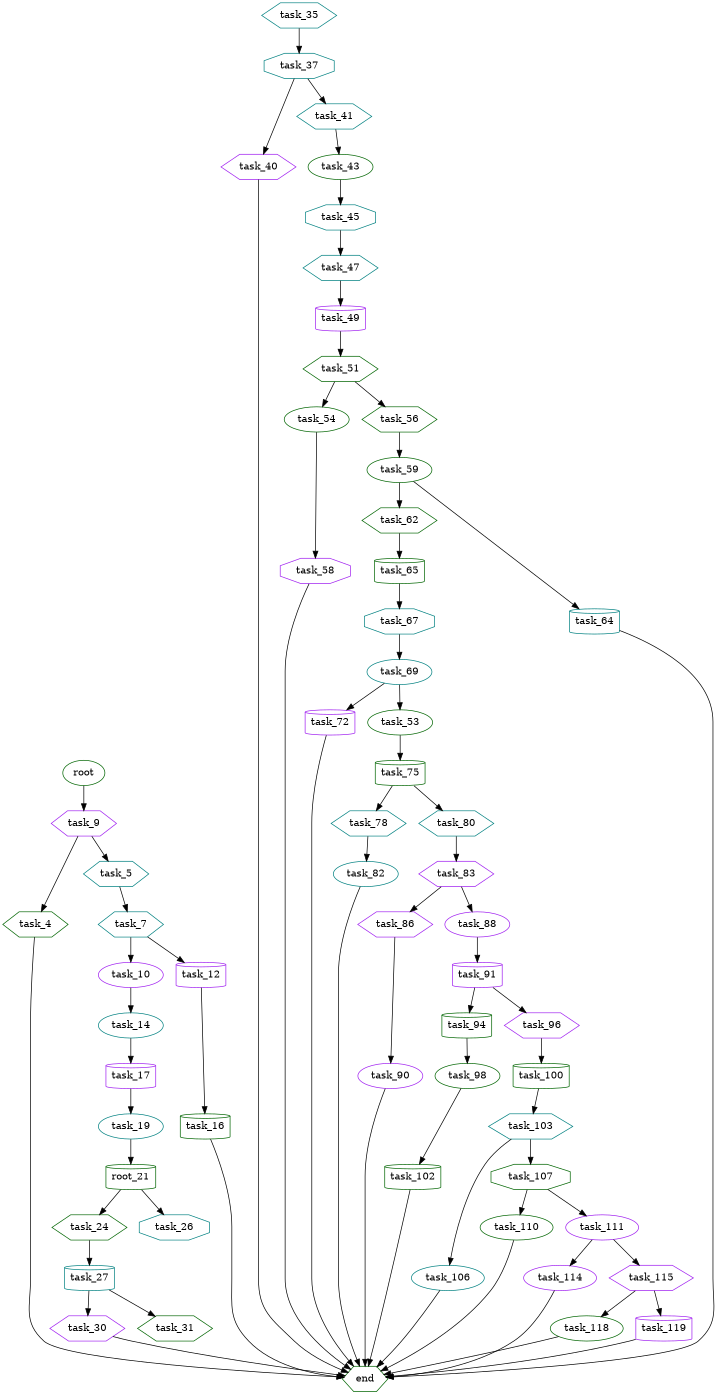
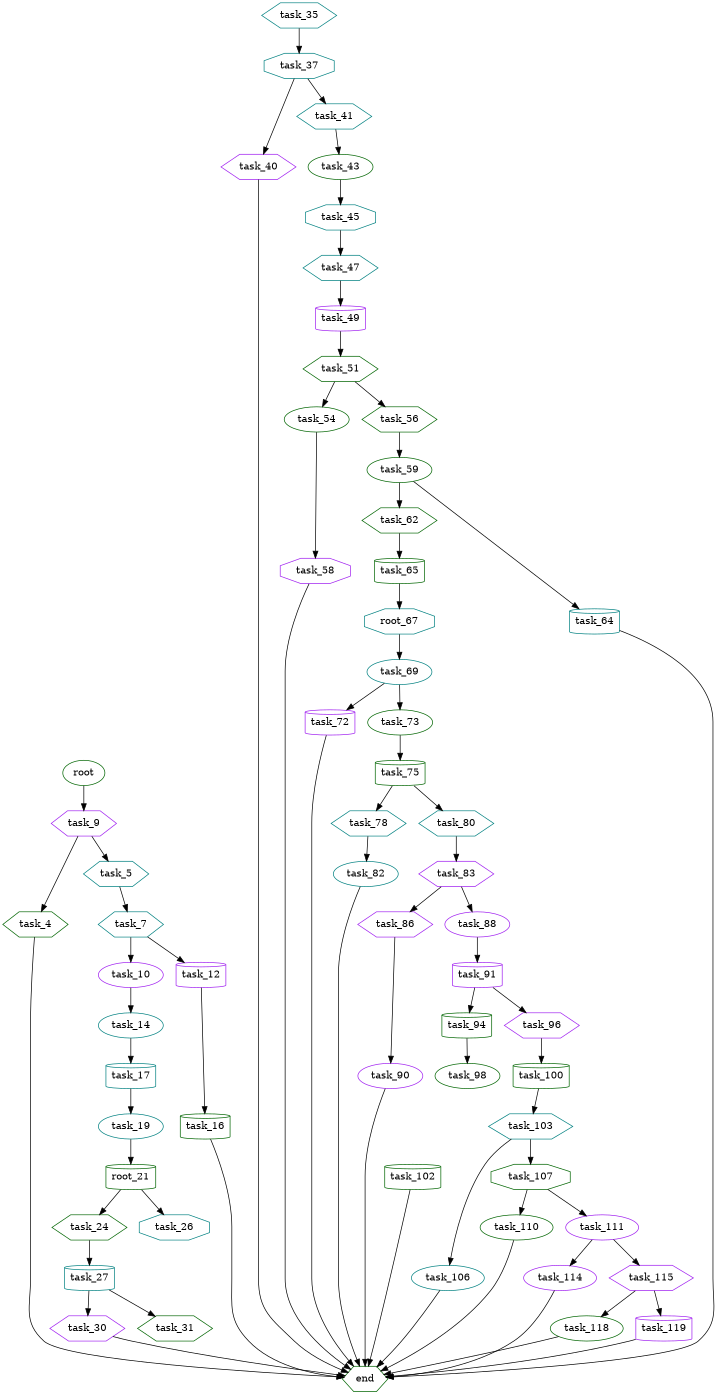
node "task_67": label "task_67" -> "root_67"
node "task_53": label "task_53" -> "task_73"
node "task_17": color purple -> teal
edge "task_98" -> "task_102": removed
